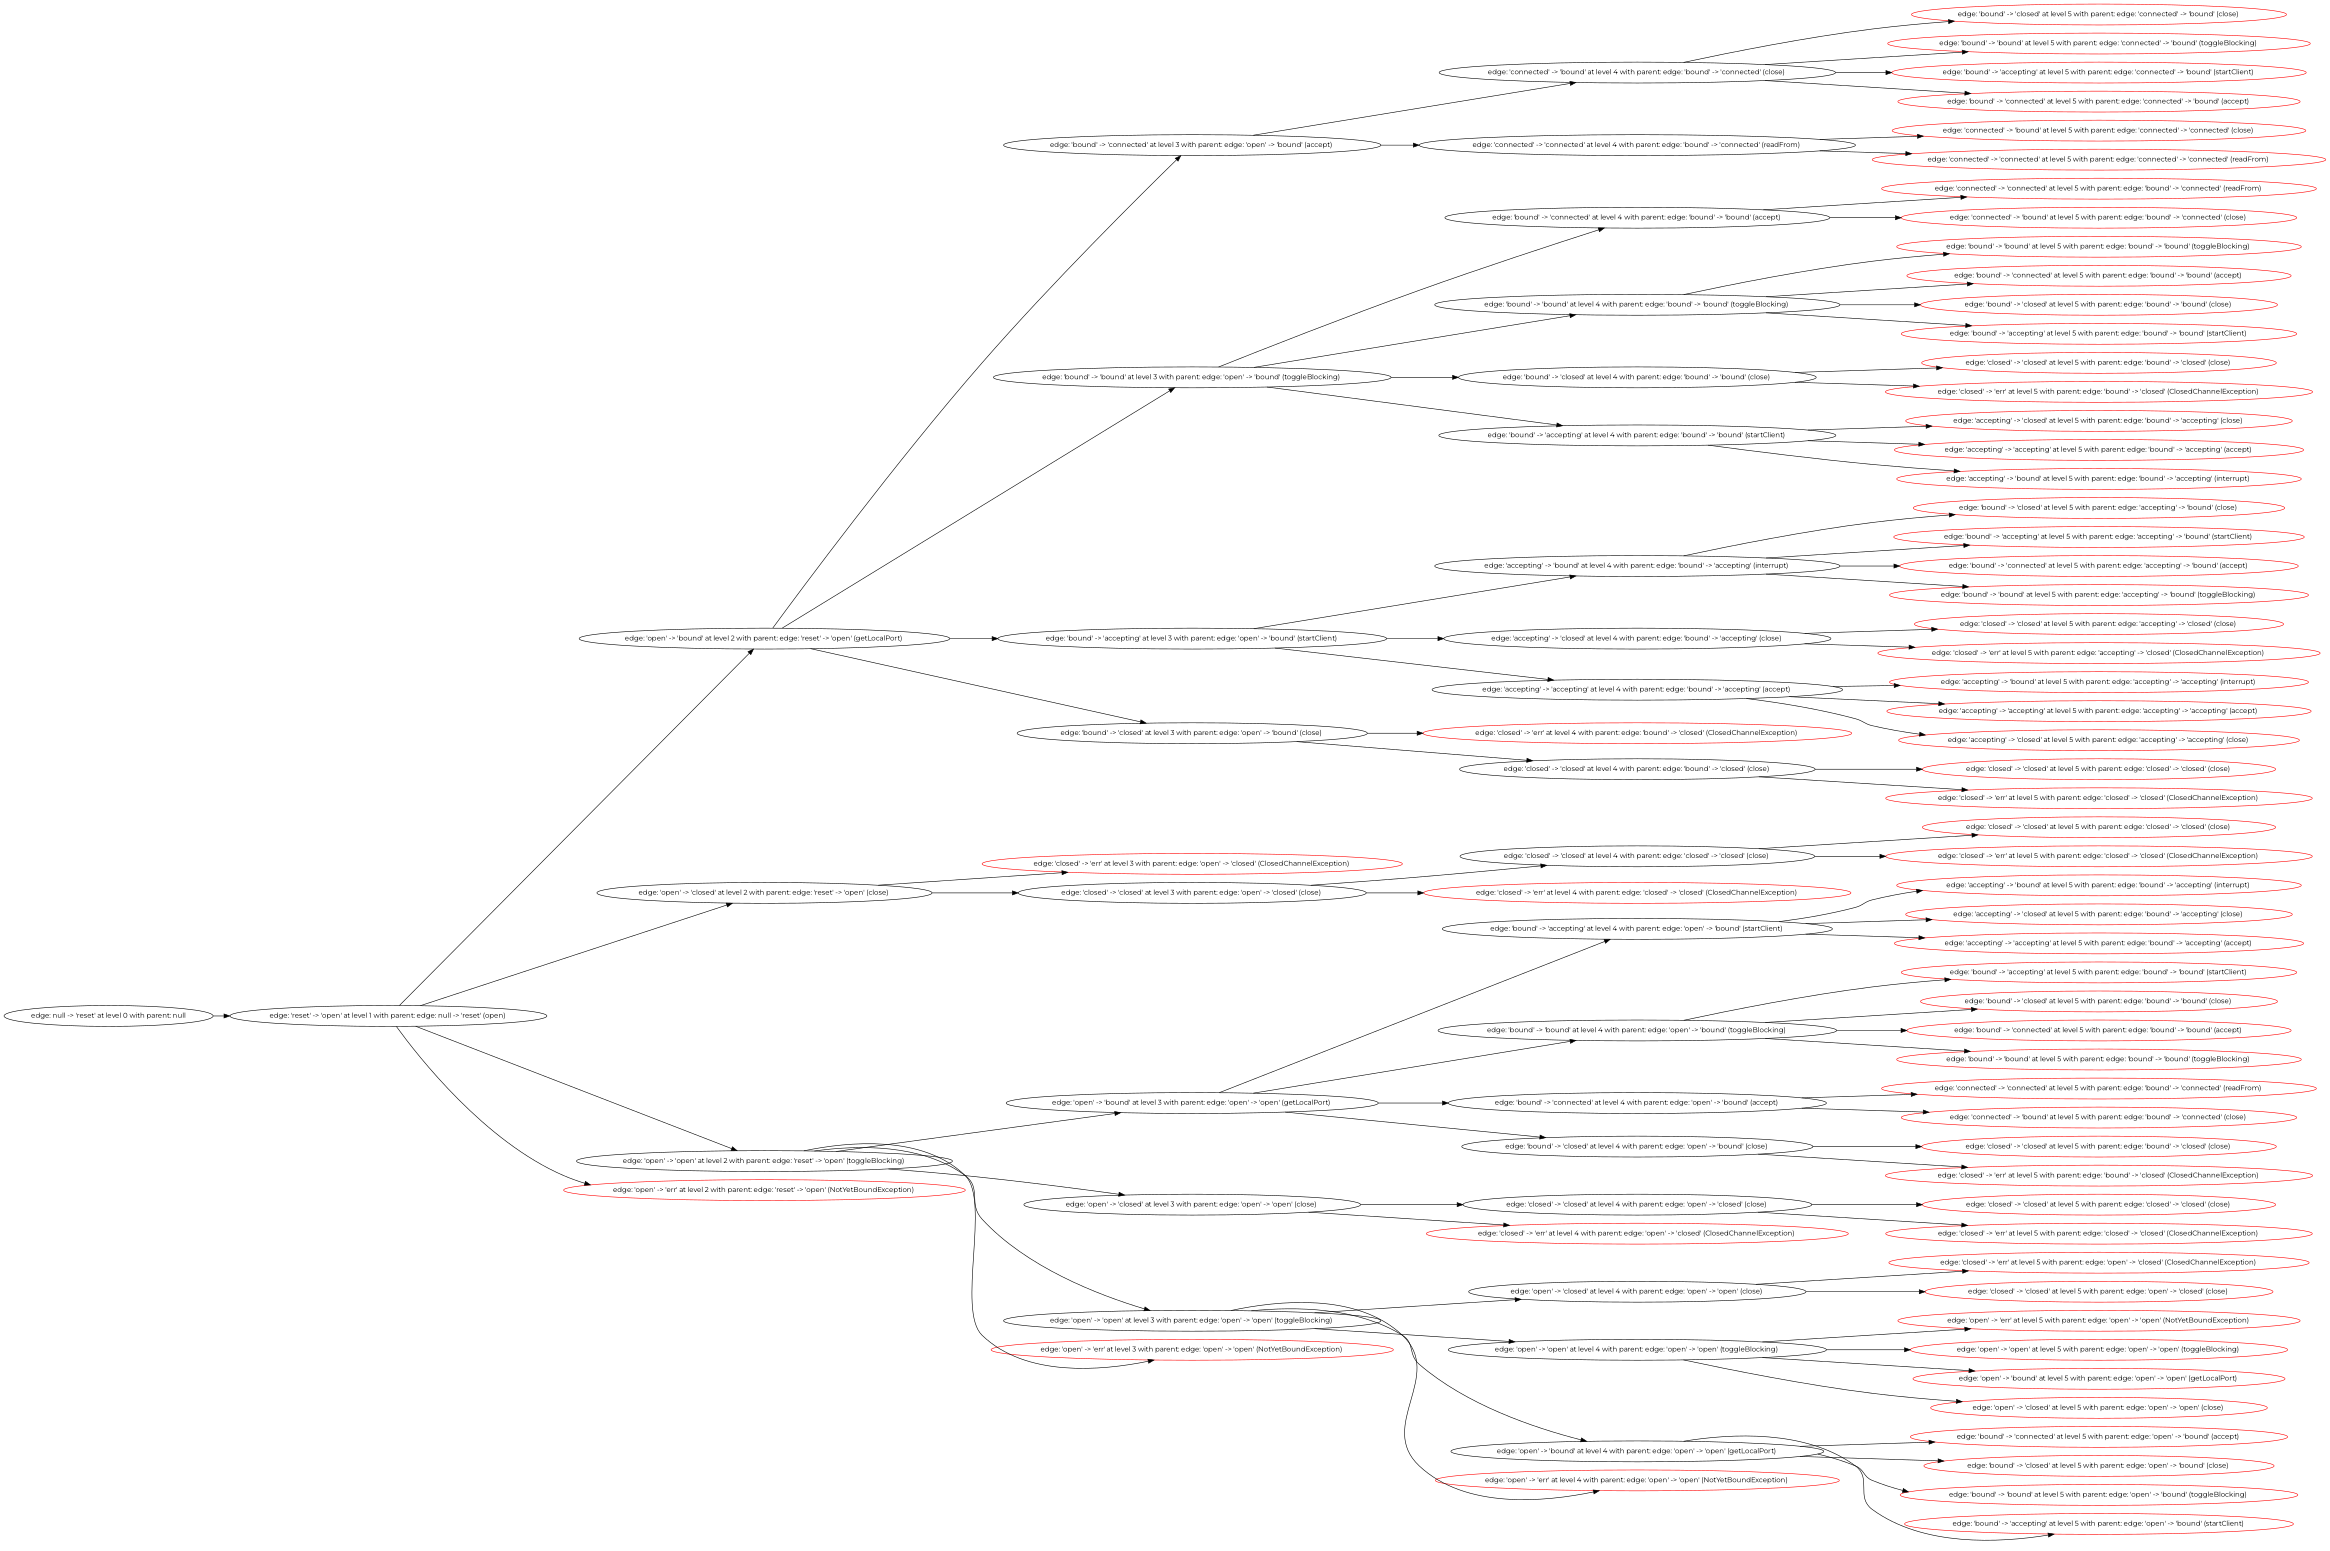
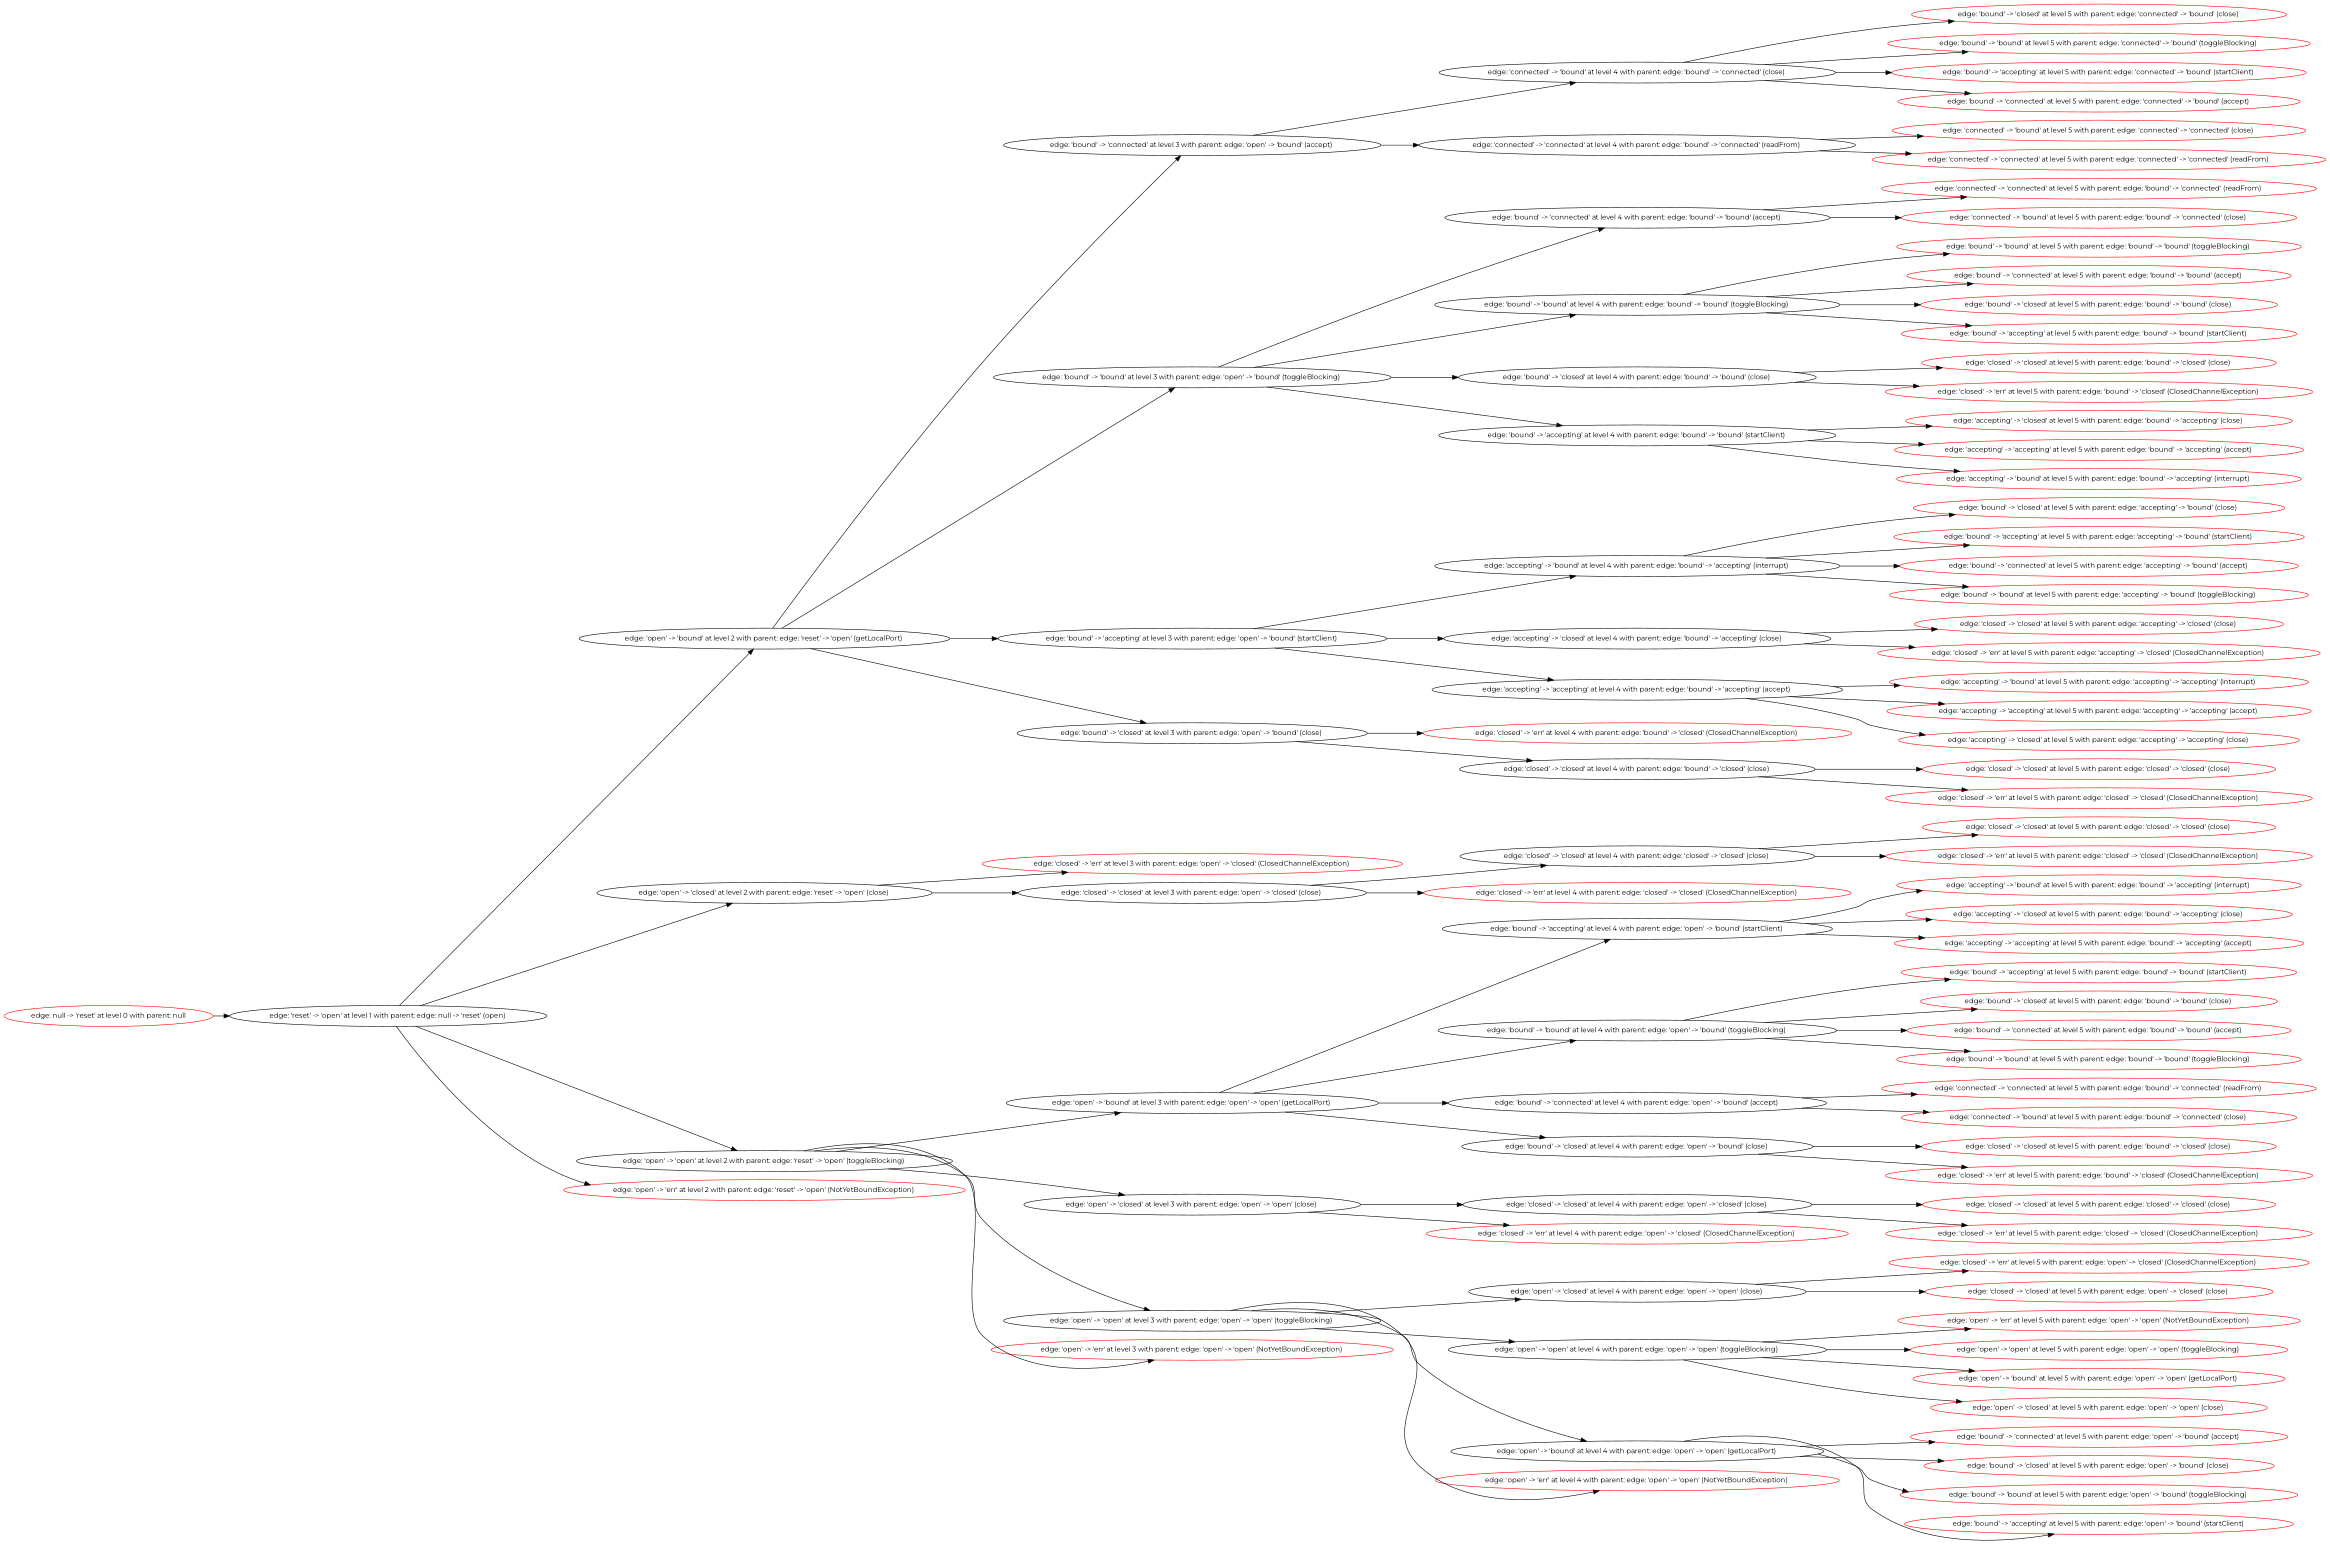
node "edge: null -> 'reset' at level 0 with parent: null": color black -> red
